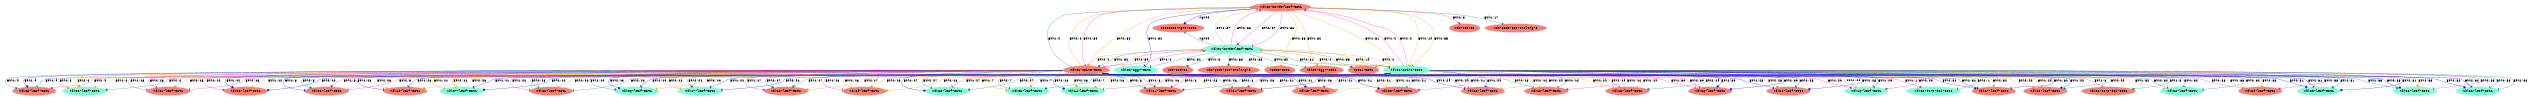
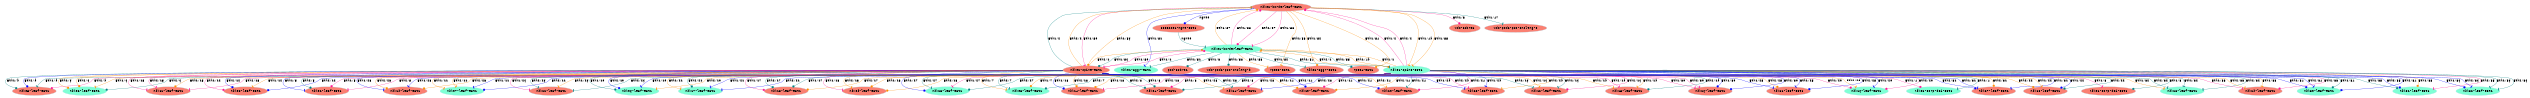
edge "n9k01-borderleaf-eat1" -> "access01-mgmt-eat1": reversed
node "wdc-asbr01": label "wdc-asbr01" -> "pod-asbr01"
node "n9k14-leaf-eat1": fillcolor aquamarine -> salmon
